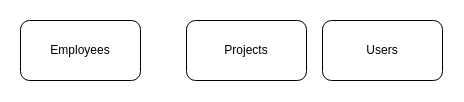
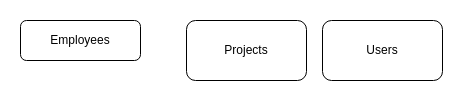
node "Employees": size 120x60 -> 120x40
